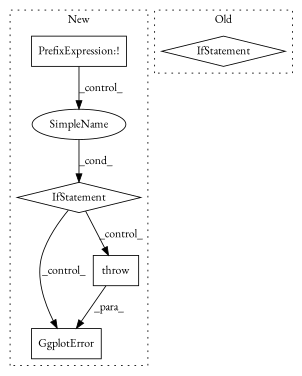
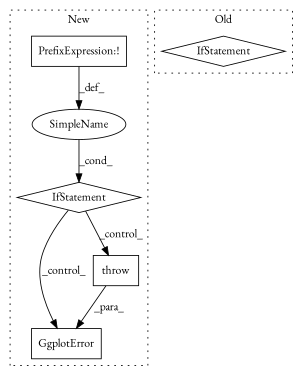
edge "PrefixExpression:!" -> "SimpleName": label "_control_" -> "_def_"
